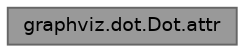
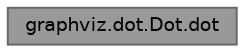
node "graphviz.dot.Dot.attr": label "graphviz.dot.Dot.attr" -> "graphviz.dot.Dot.dot"
